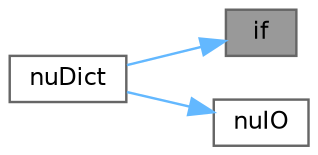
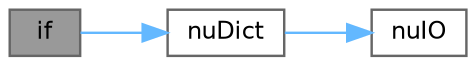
edge "nuDict" -> "if": reversed
